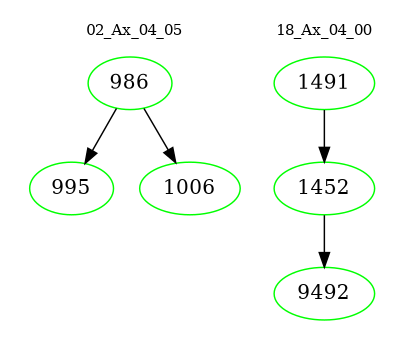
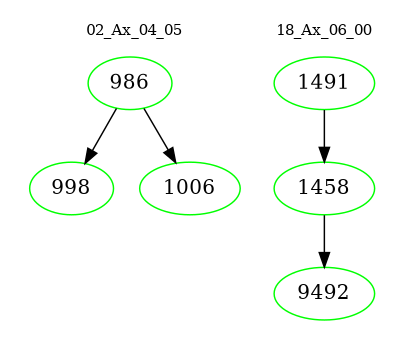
cluster "18_Ax_04_00": label "18_Ax_04_00" -> "18_Ax_06_00"
node "995": label "995" -> "998"
node "1452": label "1452" -> "1458"
